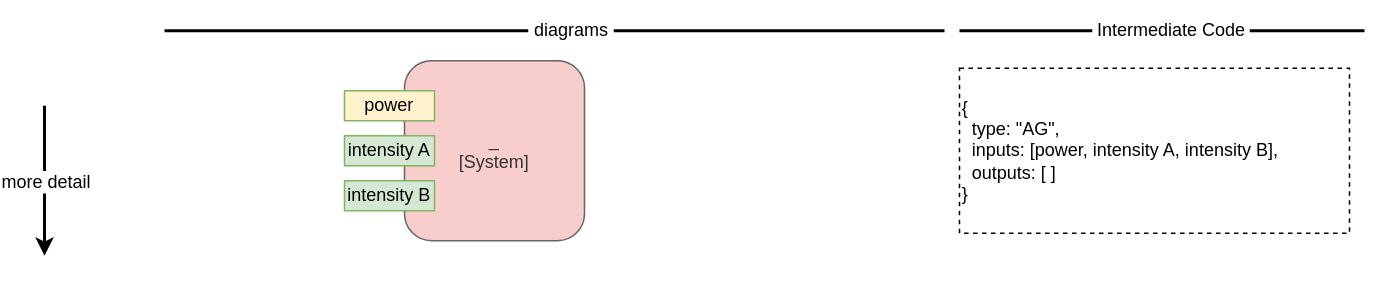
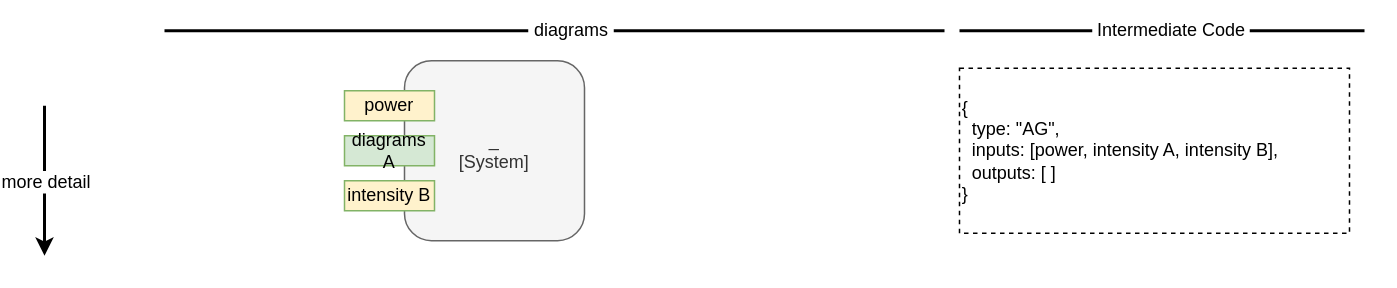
node "intensity A": label "intensity A" -> "diagrams A"
node "_ [System]": fillcolor #f8cecc -> #f5f5f5
node "intensity B": fillcolor #d5e8d4 -> #fff2cc
